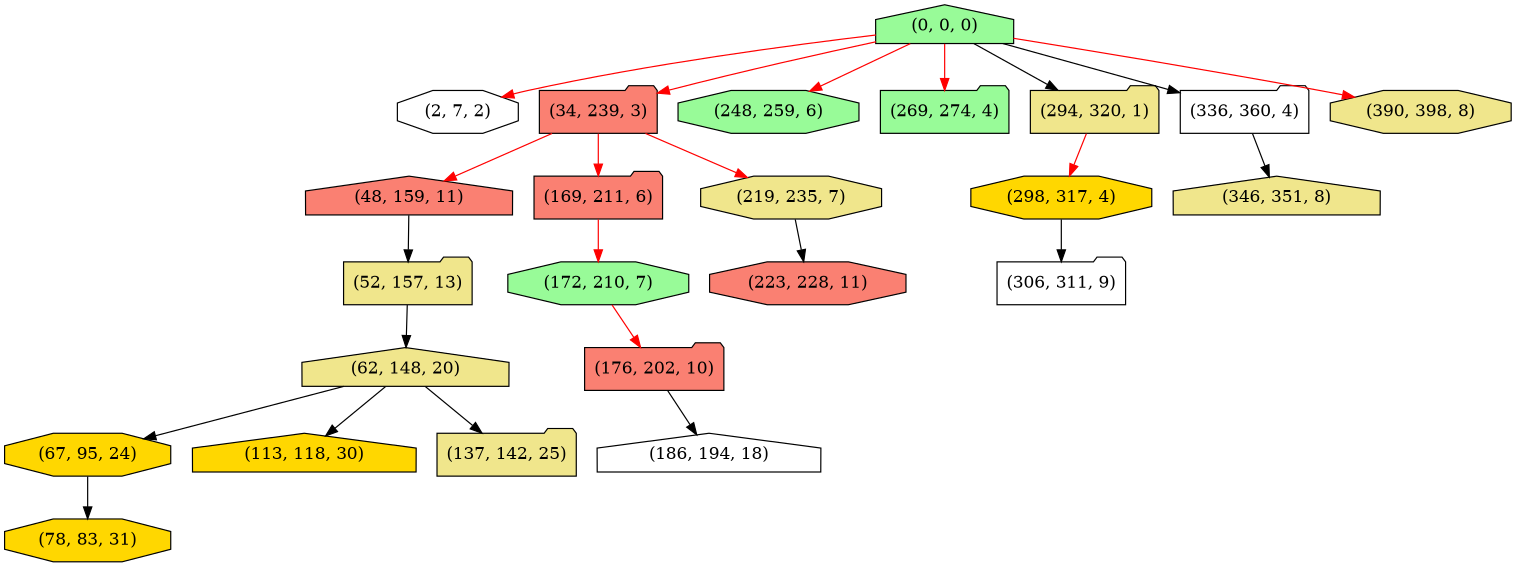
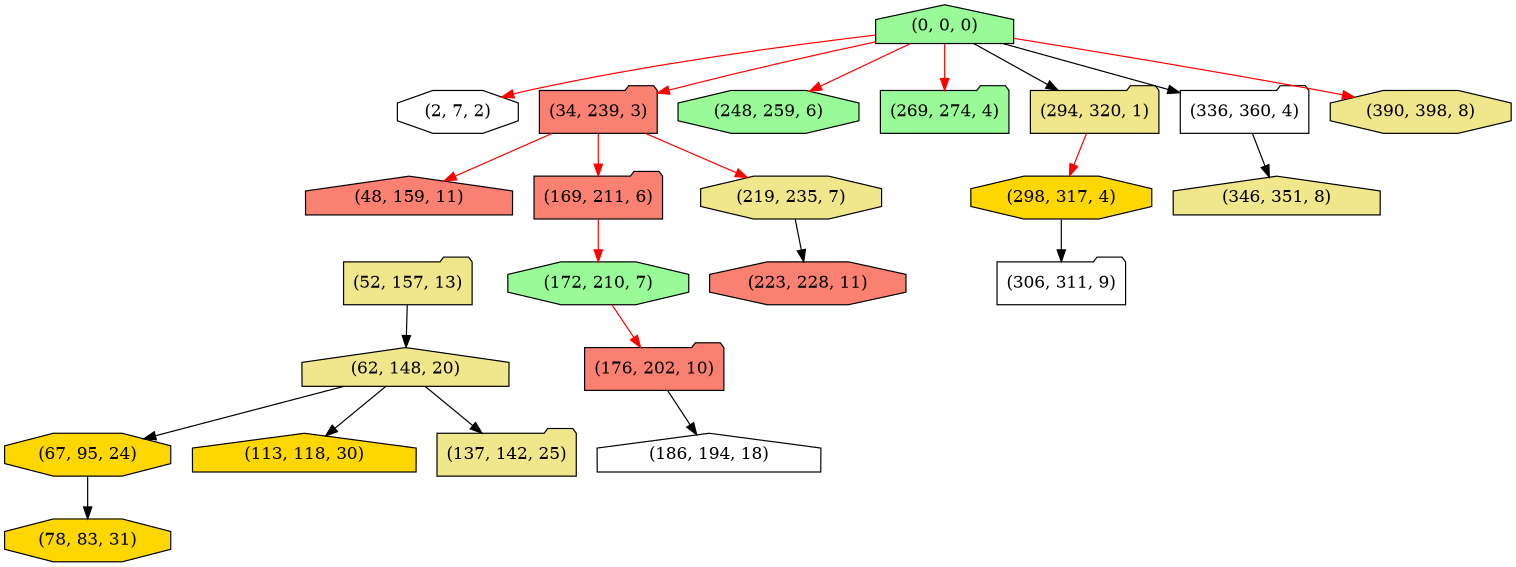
edge "(48, 159, 11)" -> "(52, 157, 13)": removed
